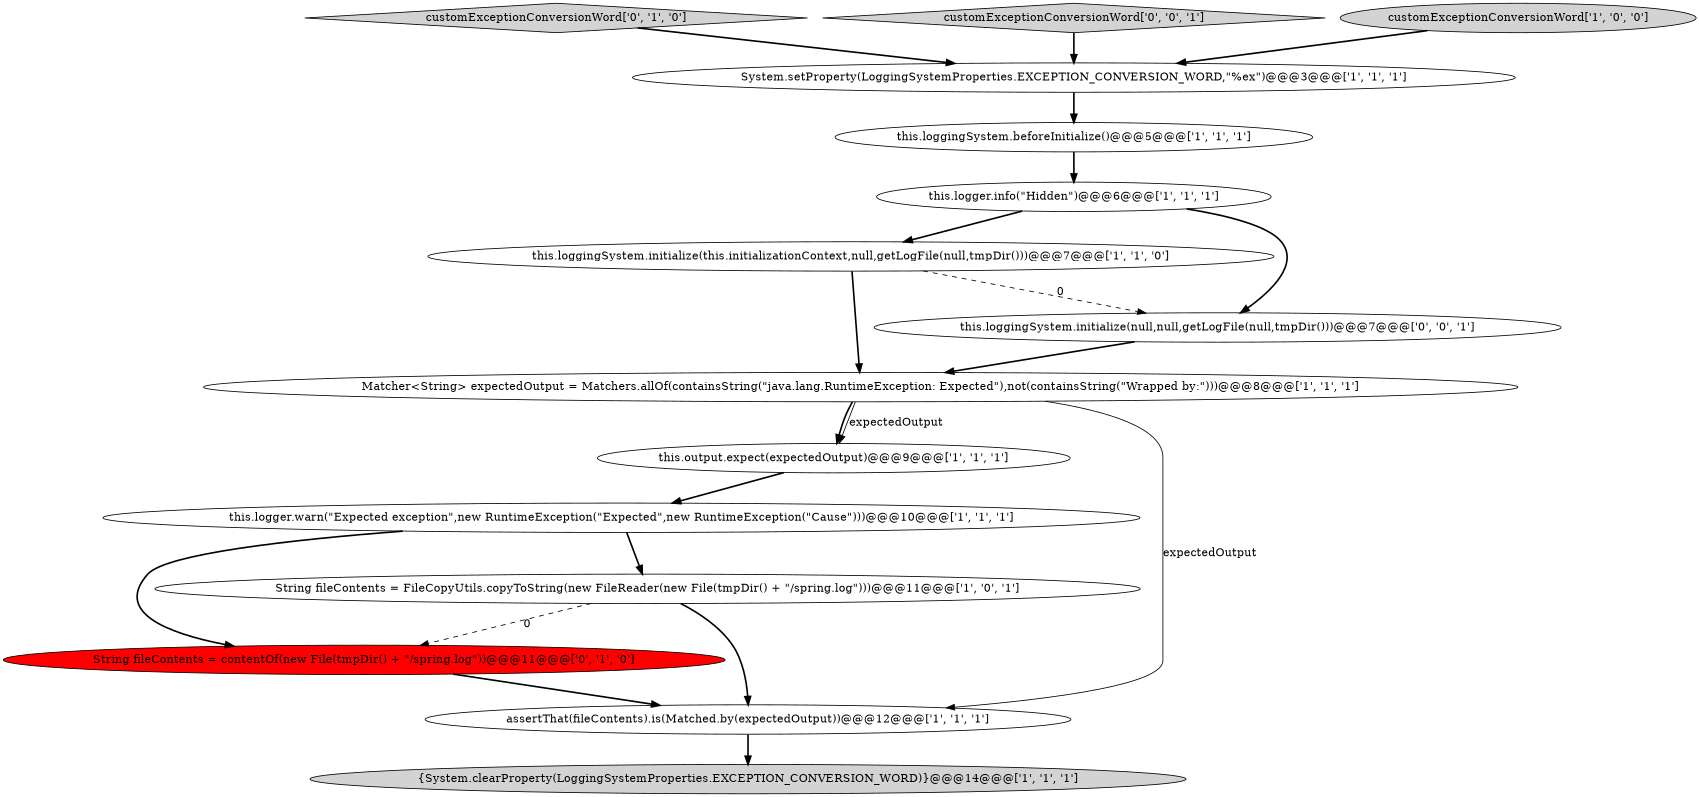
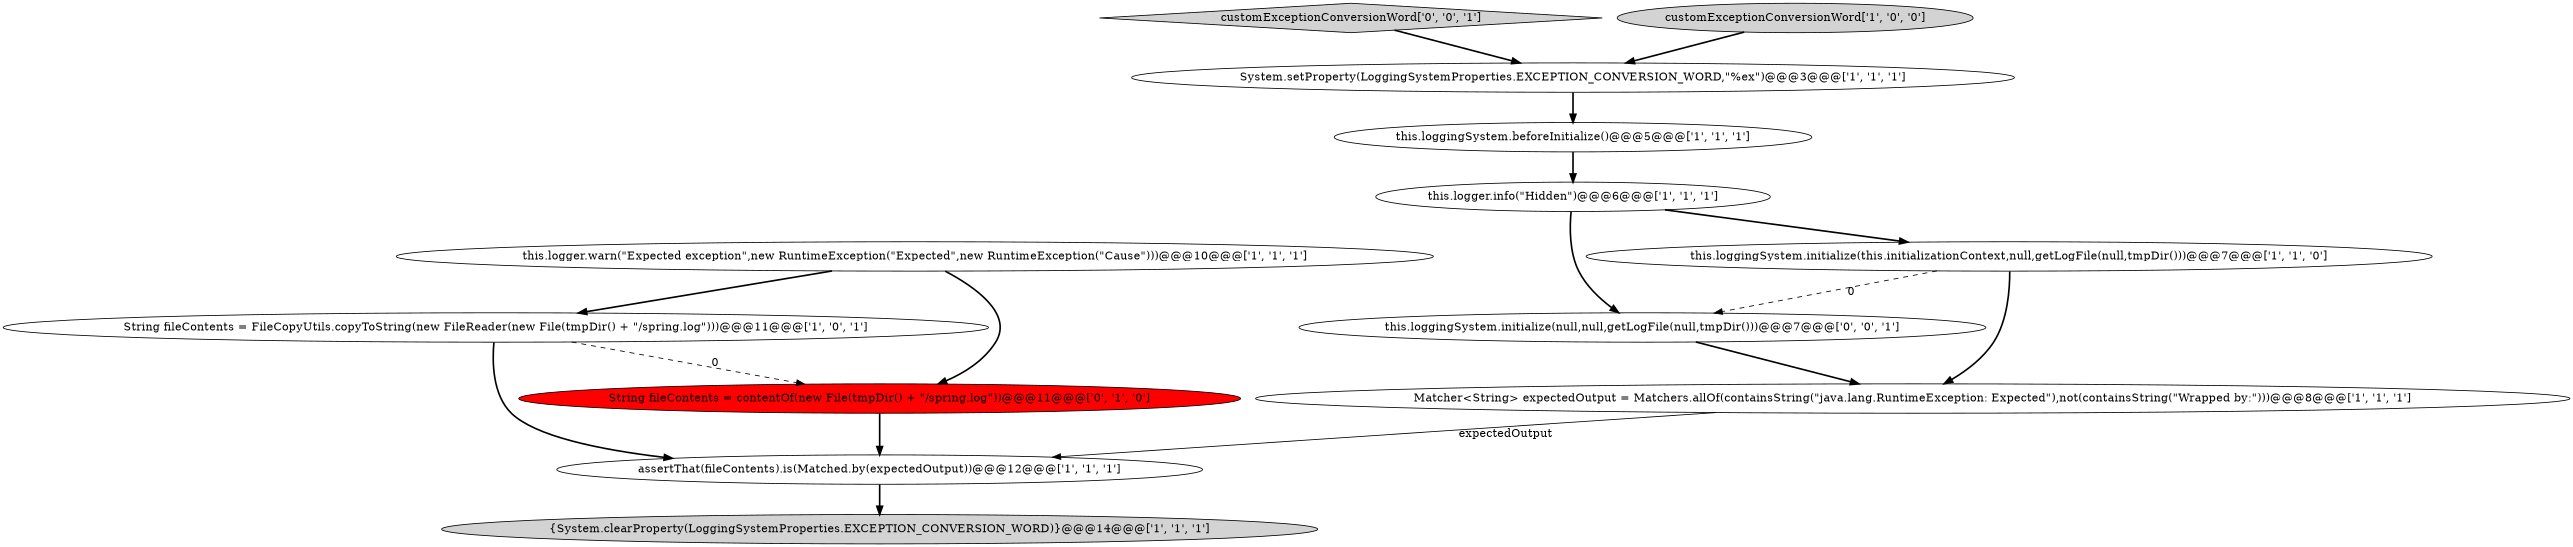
node "customExceptionConversionWord['0', '1', '0']": removed
node "this.output.expect(expectedOutput)@@@9@@@['1', '1', '1']": removed
